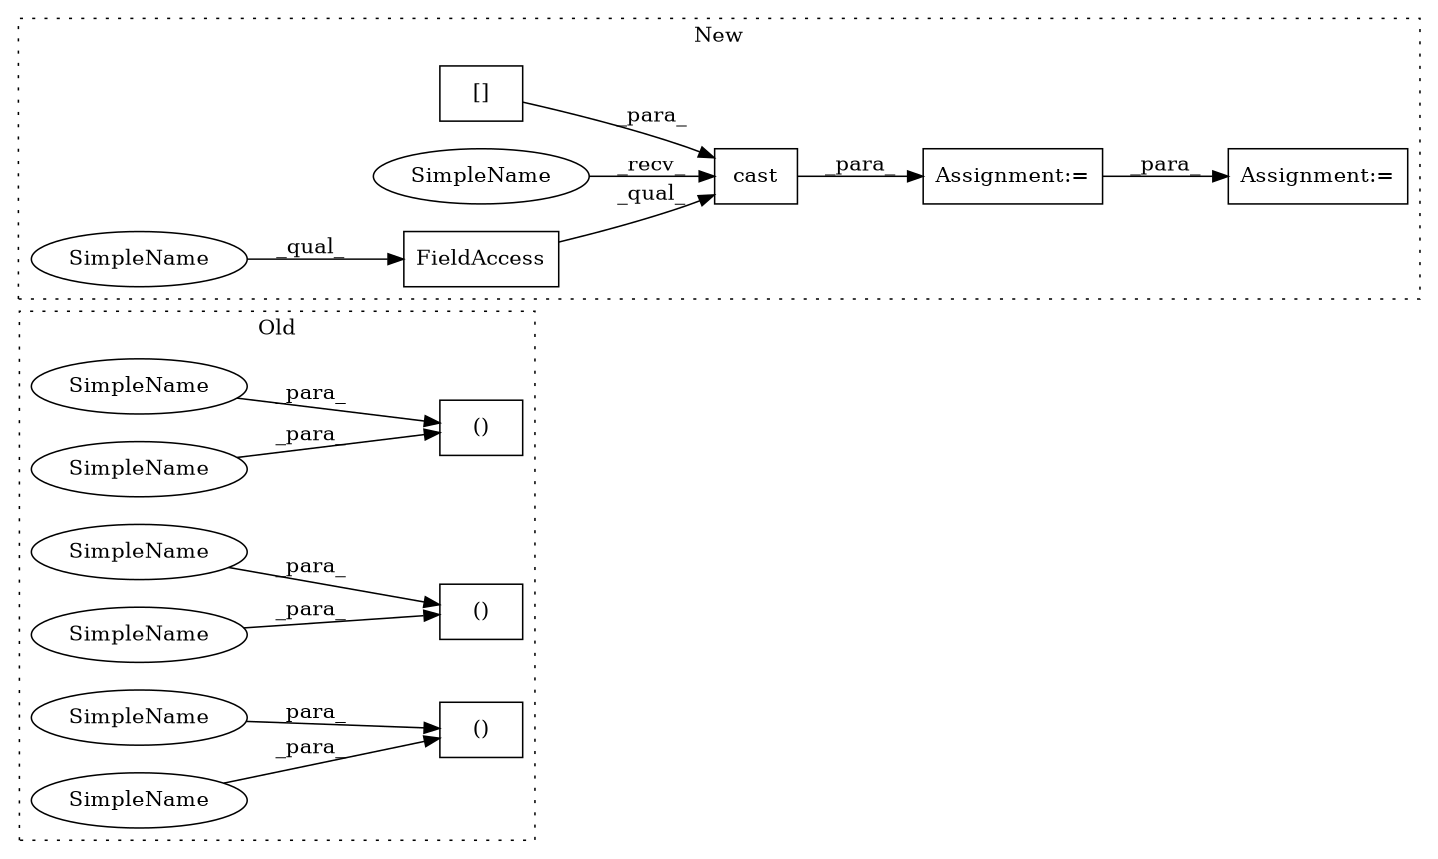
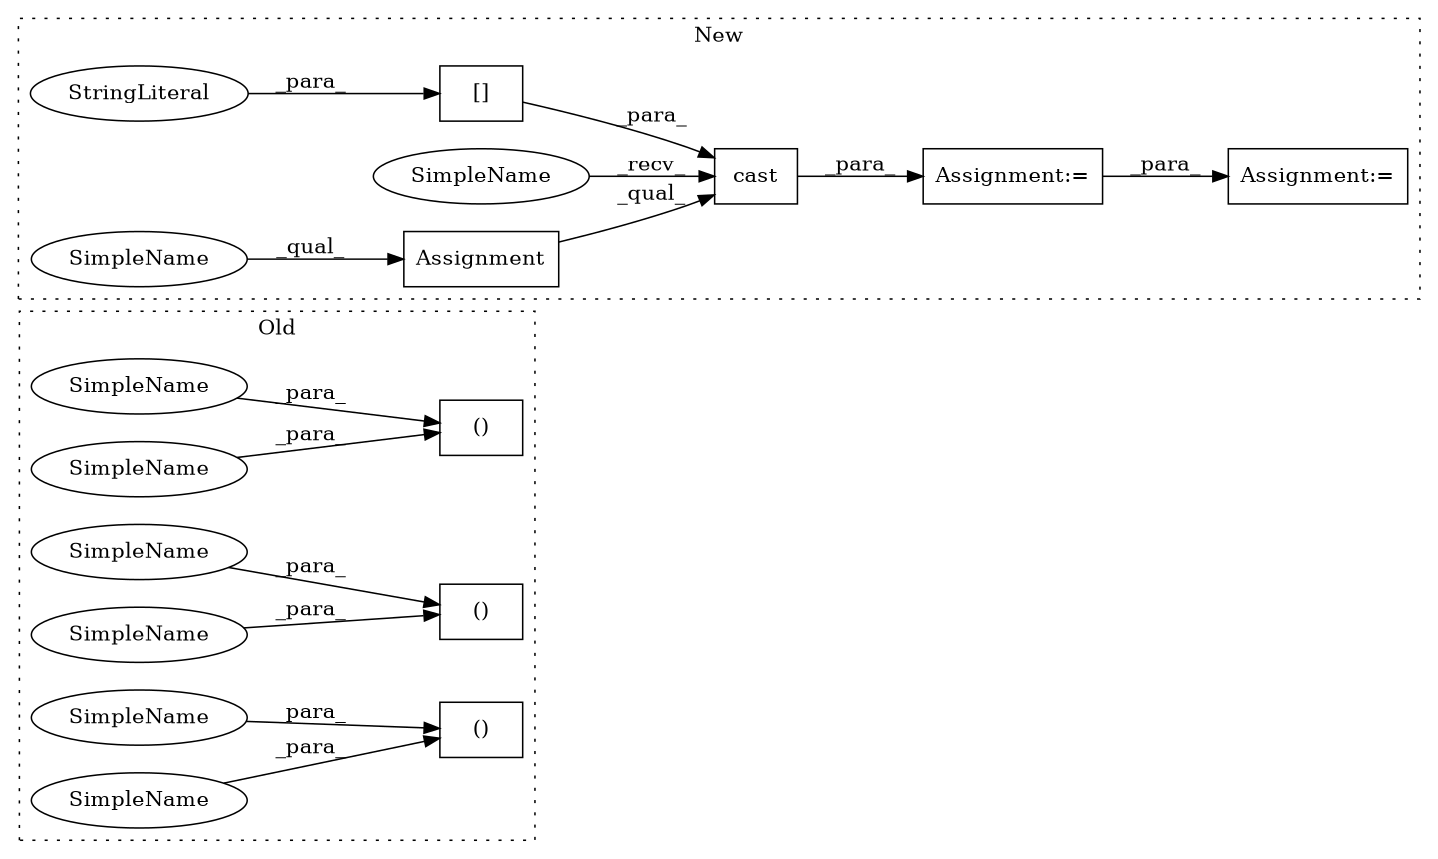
node "StringLiteral": added
node "FieldAccess": label "FieldAccess" -> "Assignment"
